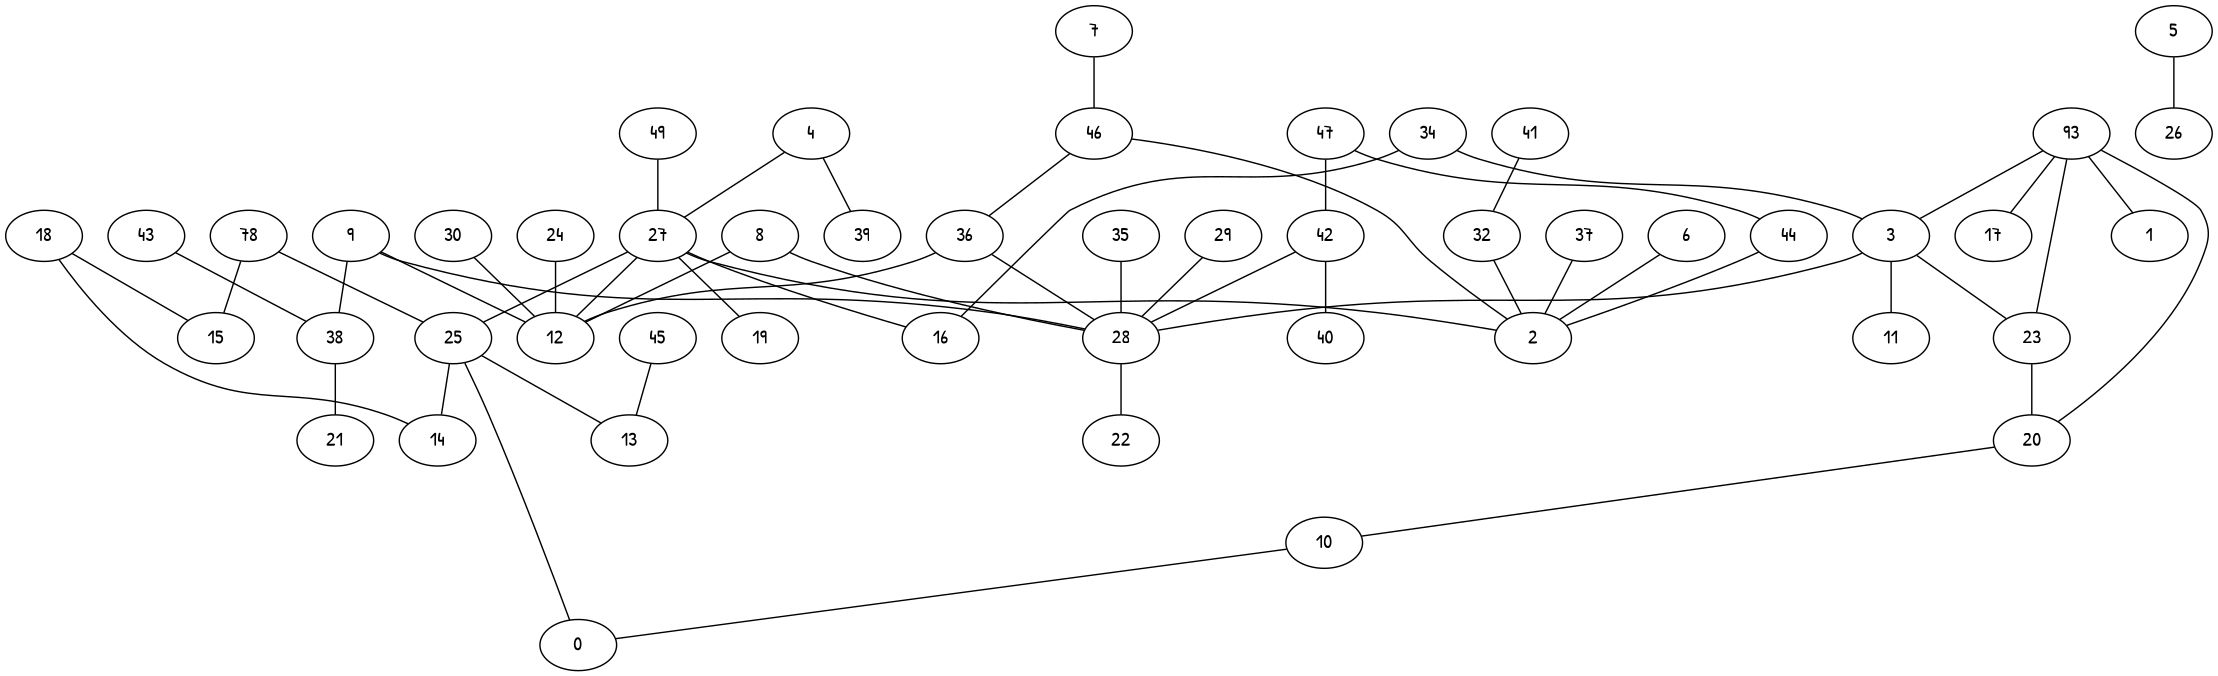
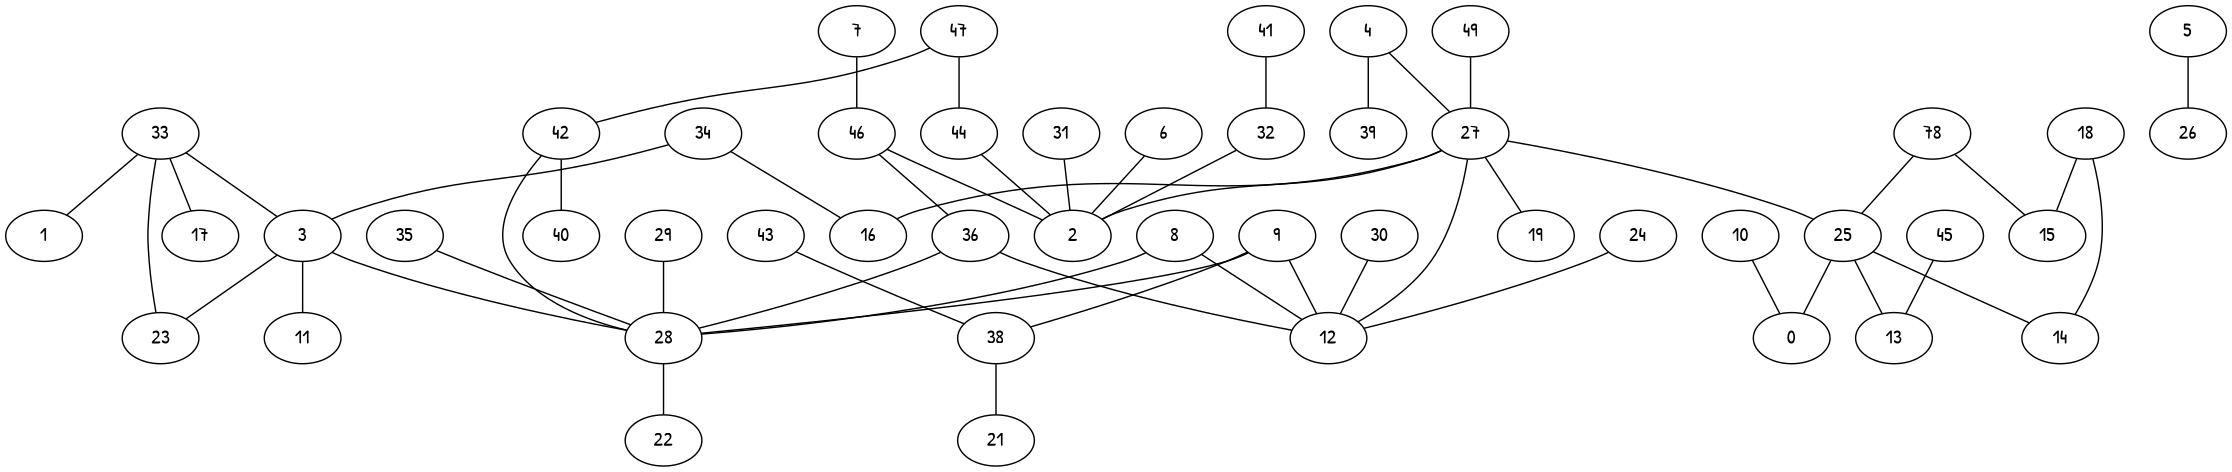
node "93": label "93" -> "33"
node "37": label "37" -> "31"
node "20": removed
